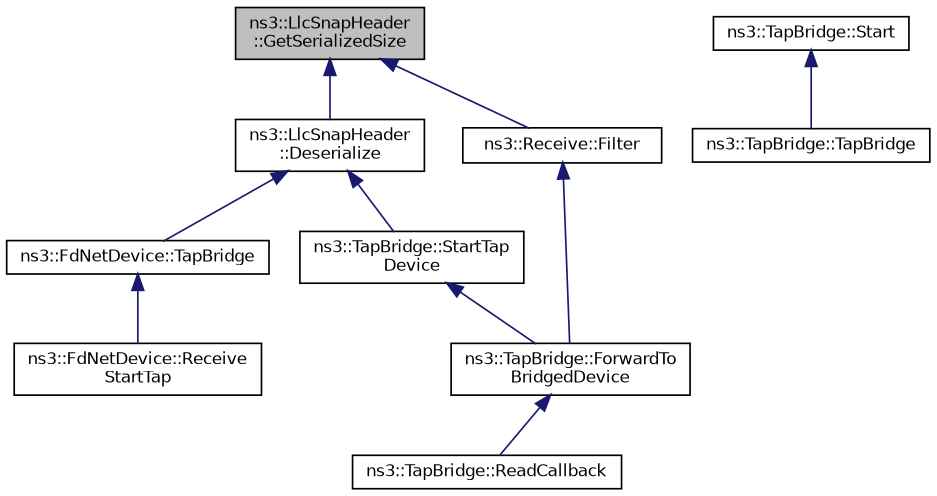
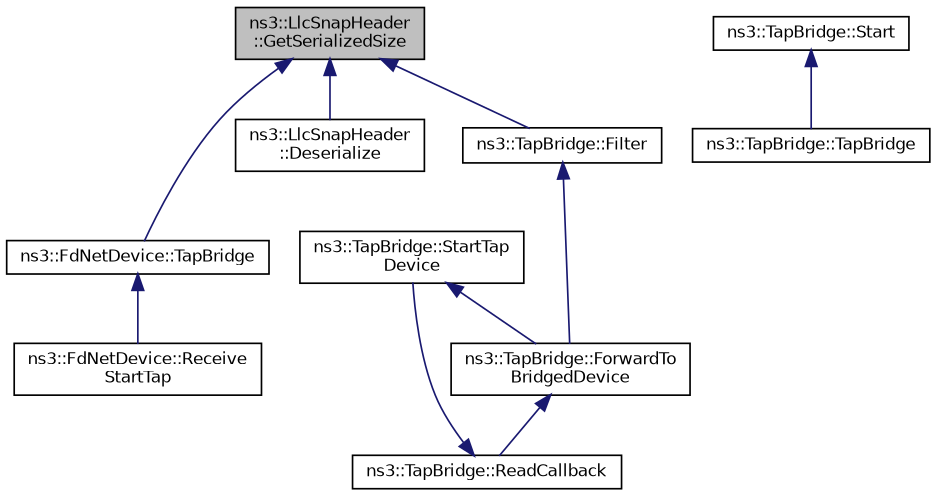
node "ns3::Receive::Filter": label "ns3::Receive::Filter" -> "ns3::TapBridge::Filter"
edge "ns3::TapBridge::StartTap Device" -> "ns3::LlcSnapHeader ::Deserialize": now "ns3::TapBridge::StartTap Device" -> "ns3::TapBridge::ReadCallback"
edge "ns3::FdNetDevice::TapBridge" -> "ns3::LlcSnapHeader ::Deserialize": now "ns3::FdNetDevice::TapBridge" -> "ns3::LlcSnapHeader ::GetSerializedSize"
